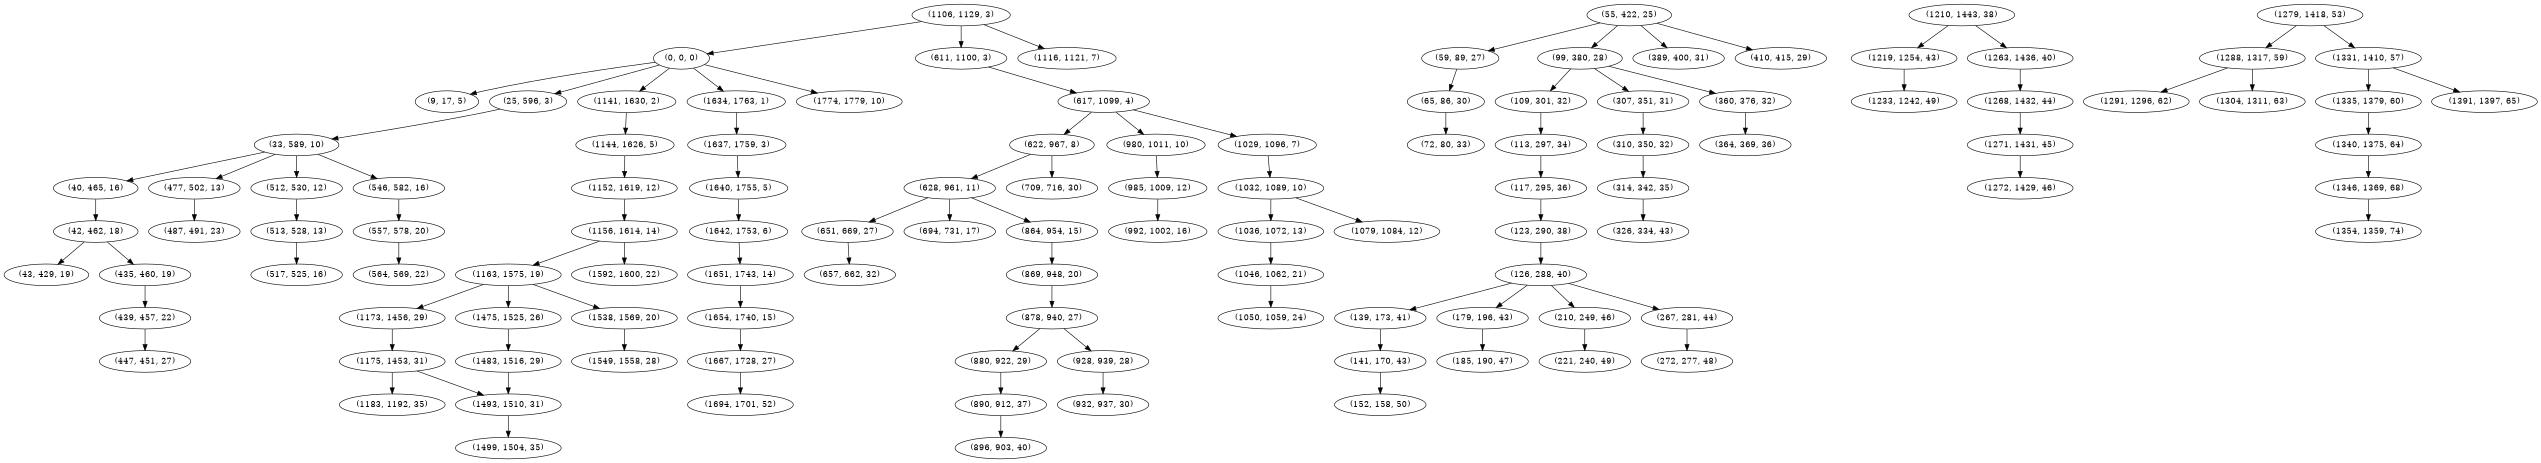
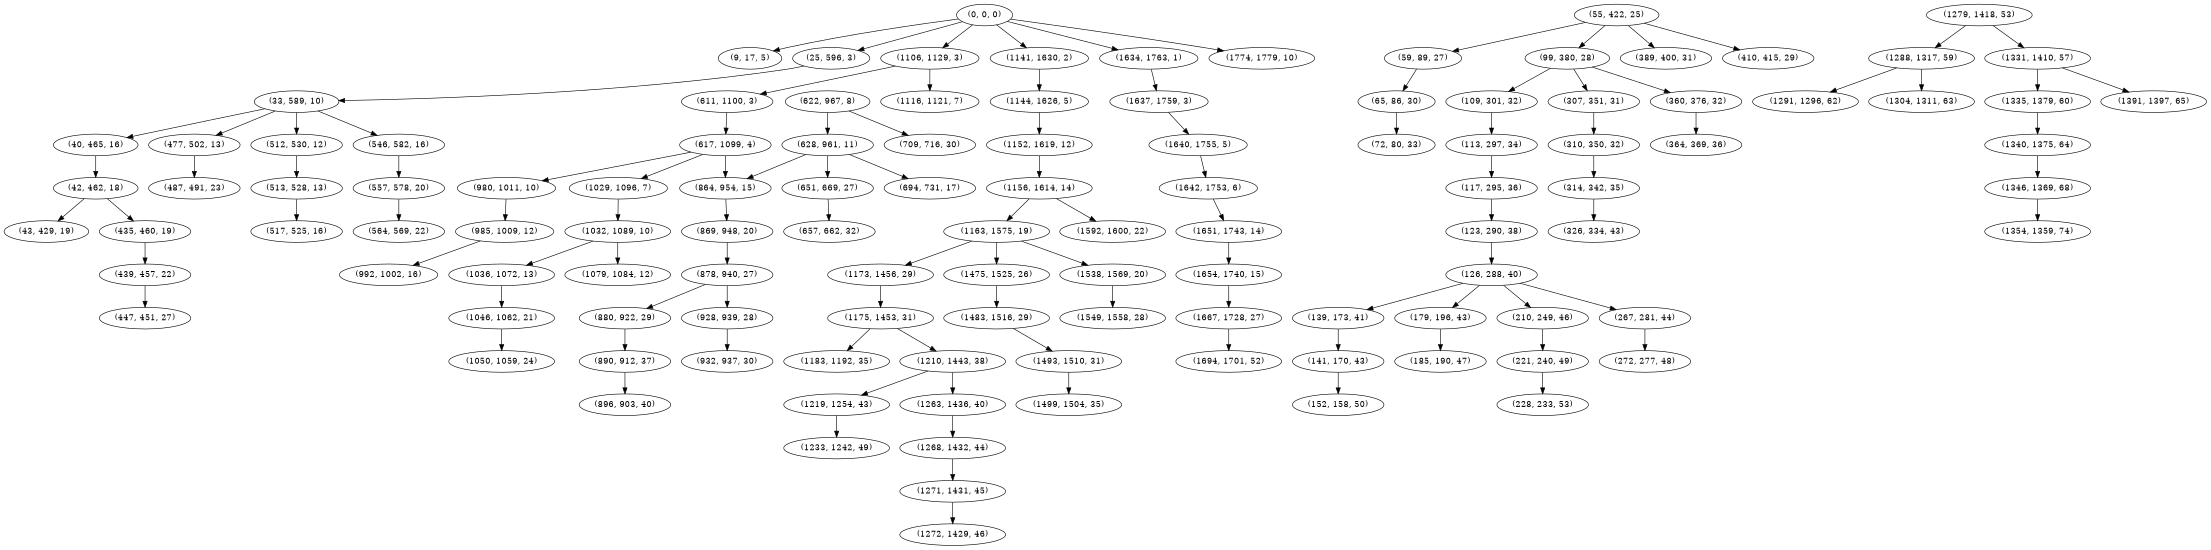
edge "(1106, 1129, 3)" -> "(0, 0, 0)": reversed
edge "(617, 1099, 4)" -> "(622, 967, 8)": now "(617, 1099, 4)" -> "(864, 954, 15)"
edge "(1175, 1453, 31)" -> "(1493, 1510, 31)": now "(1175, 1453, 31)" -> "(1210, 1443, 38)"
node "(228, 233, 53)": added
